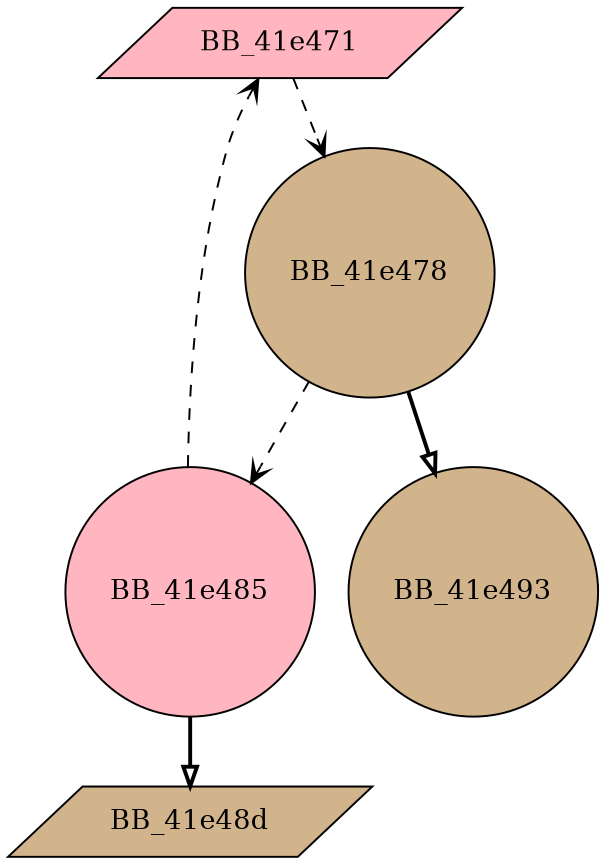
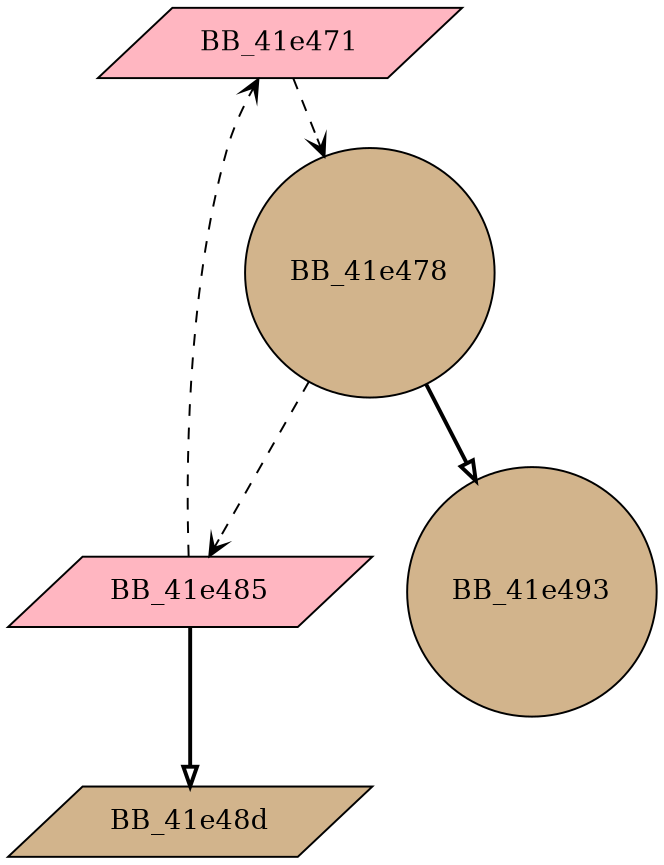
node "BB_41e485": shape circle -> parallelogram
